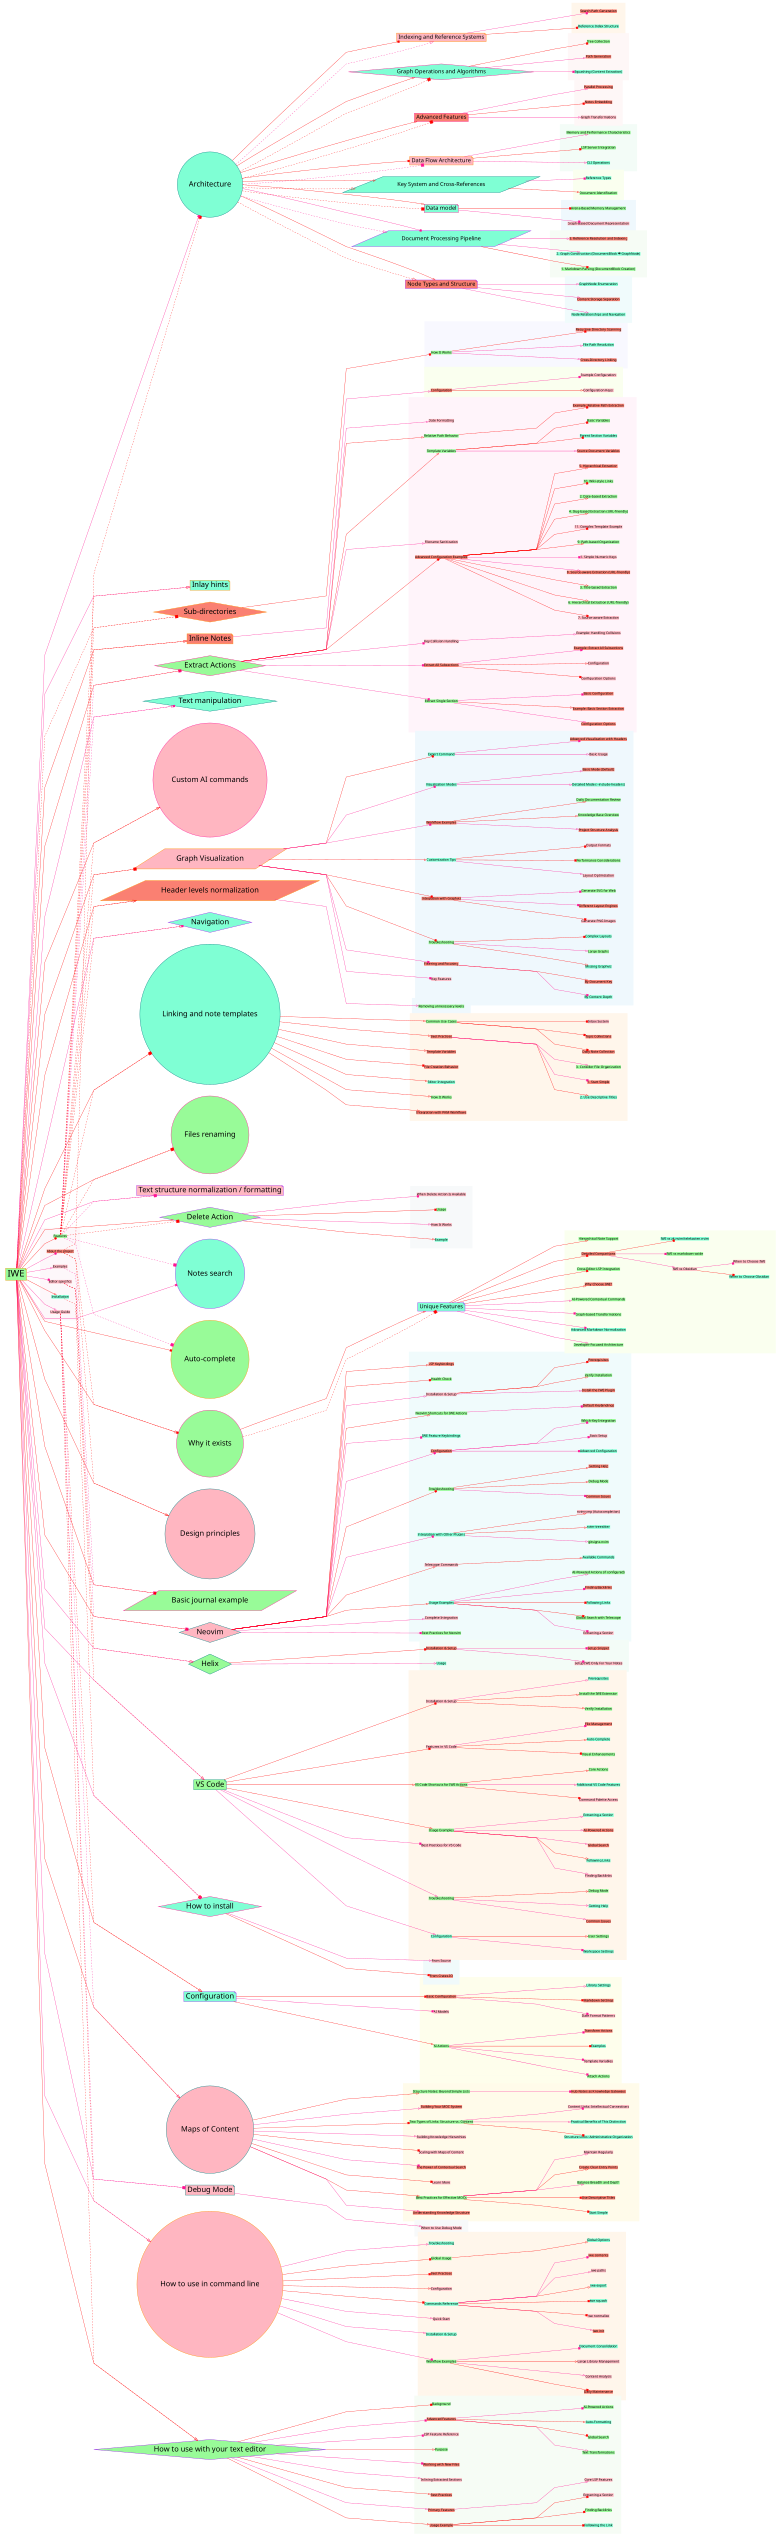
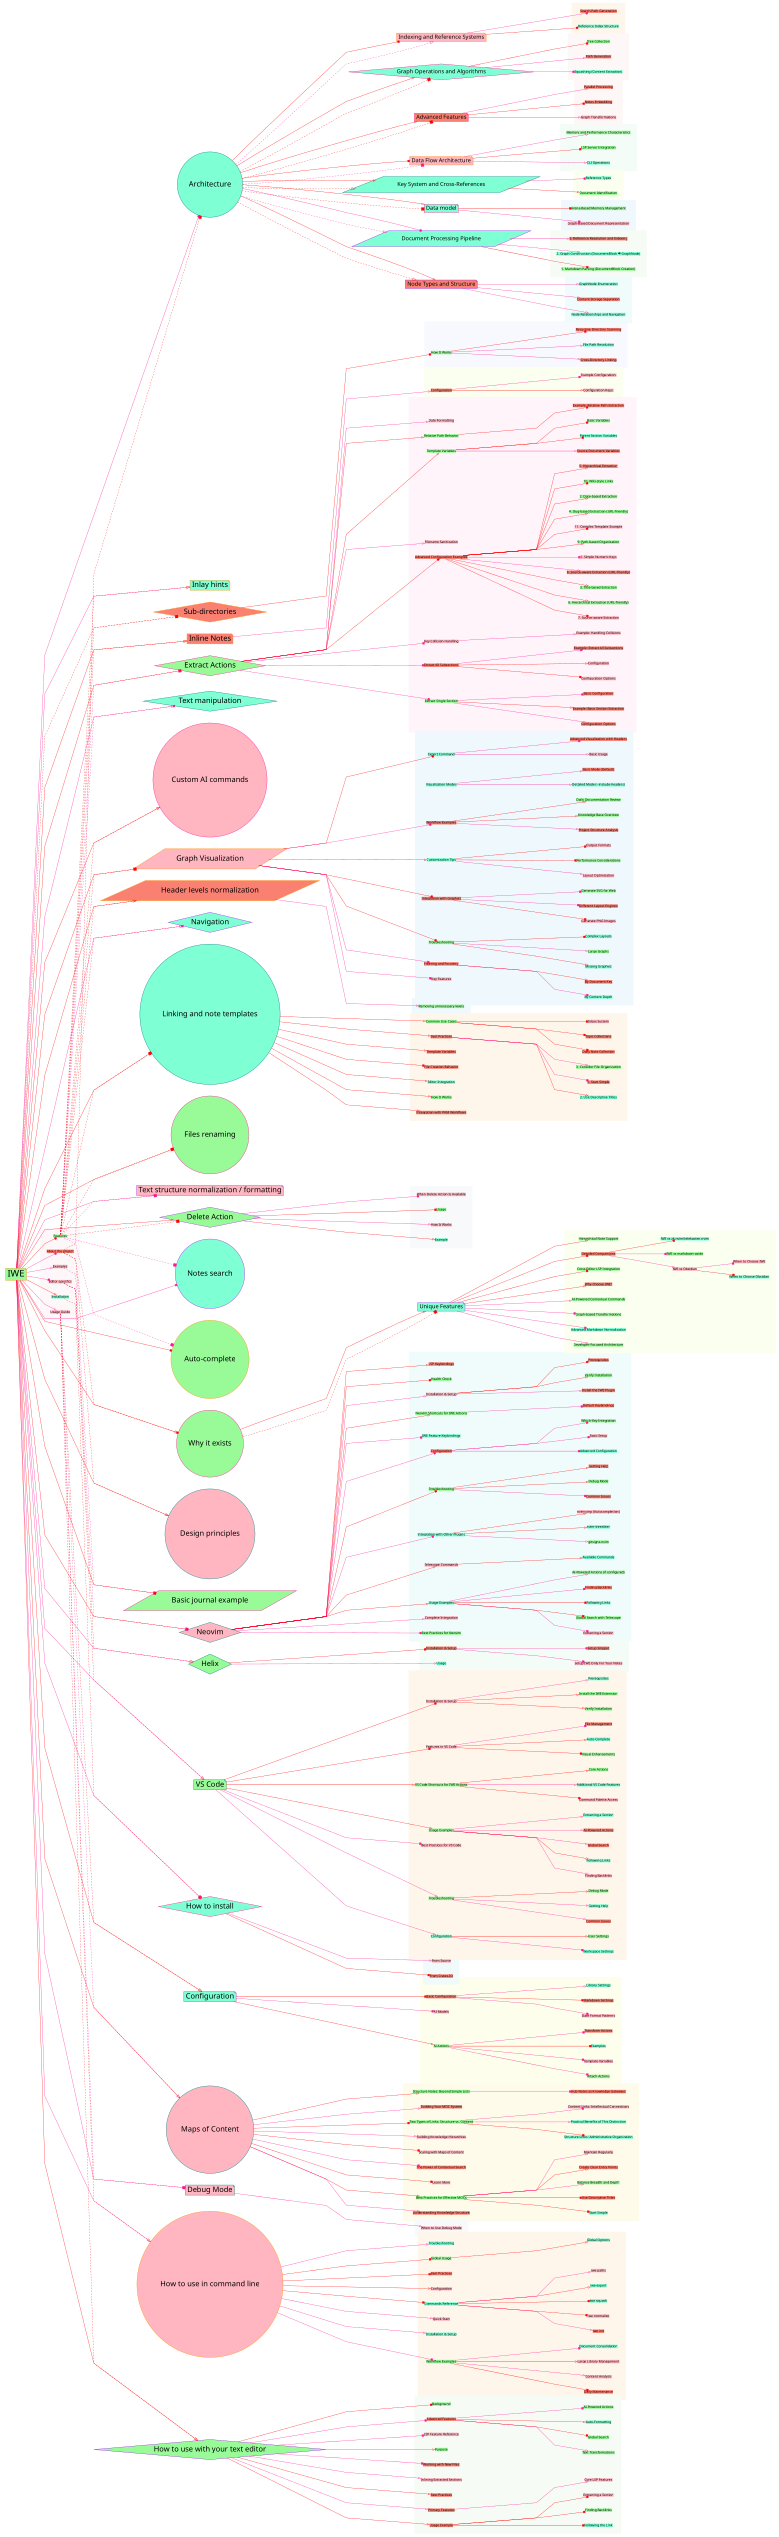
edge "Graph Visualization" -> "Visualization Modes": removed
node "iwe contents": removed
